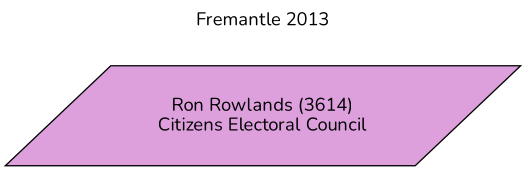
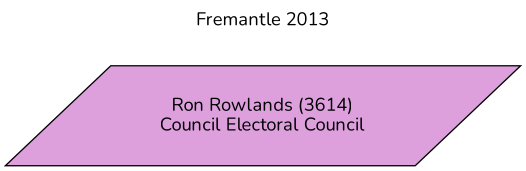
node "Ron Rowlands (3614) Citizens Electoral Council": label "Ron Rowlands (3614) Citizens Electoral Council" -> "Ron Rowlands (3614) Council Electoral Council"
